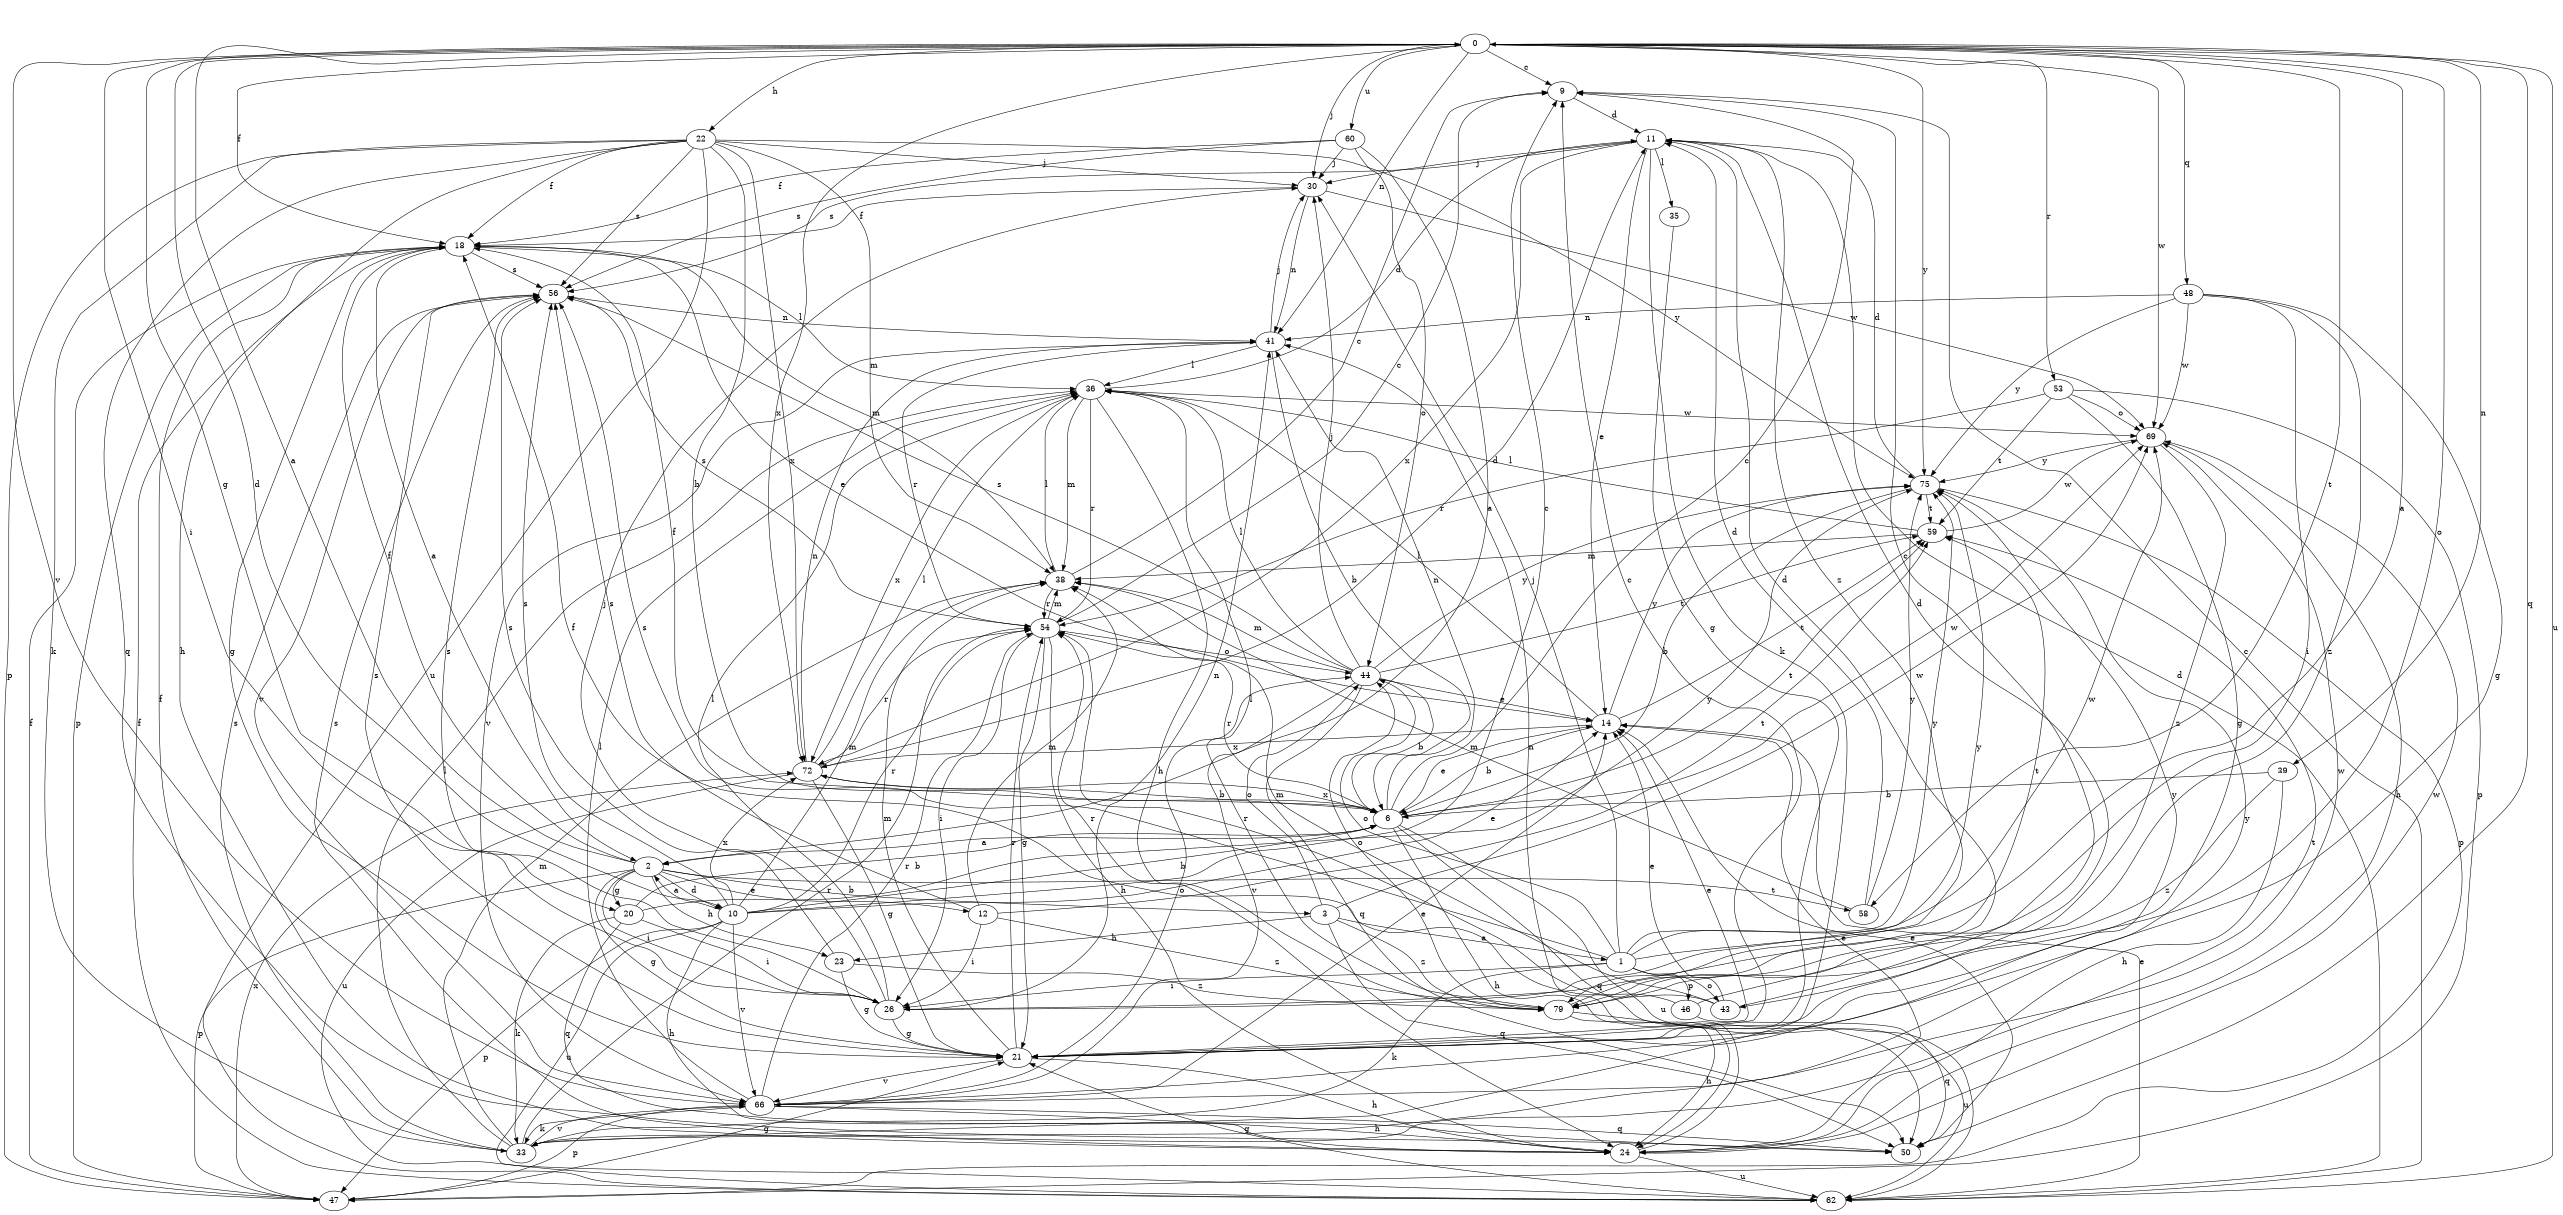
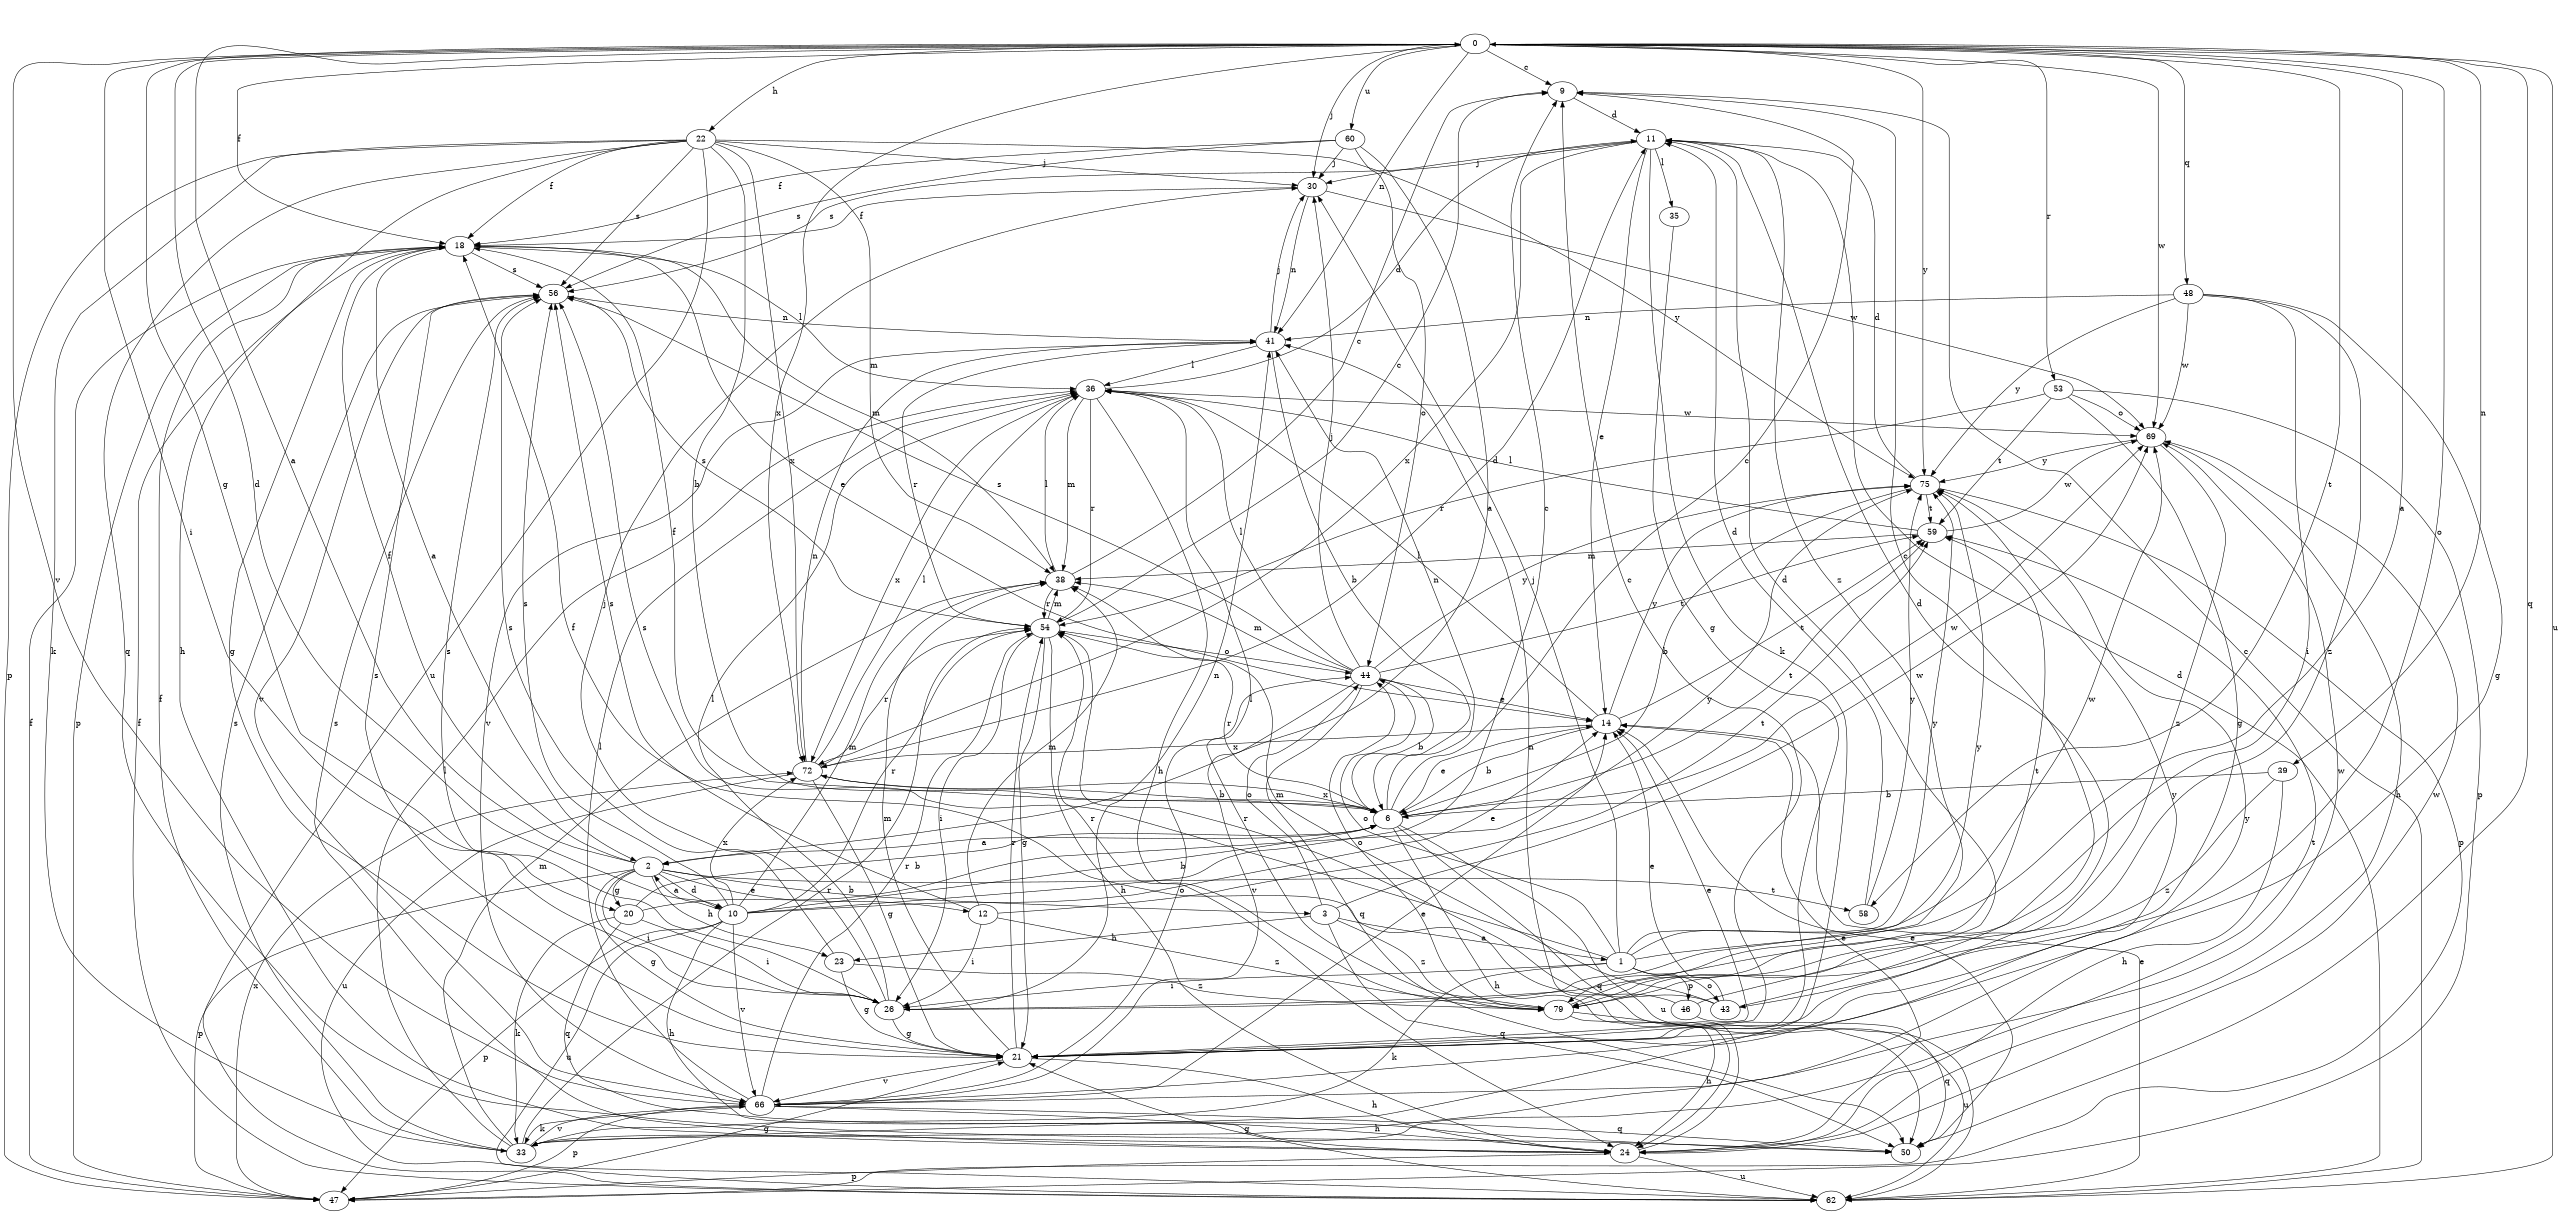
edge "58" -> "38": removed, label "m"
edge "24" -> "47": added, label "p"
